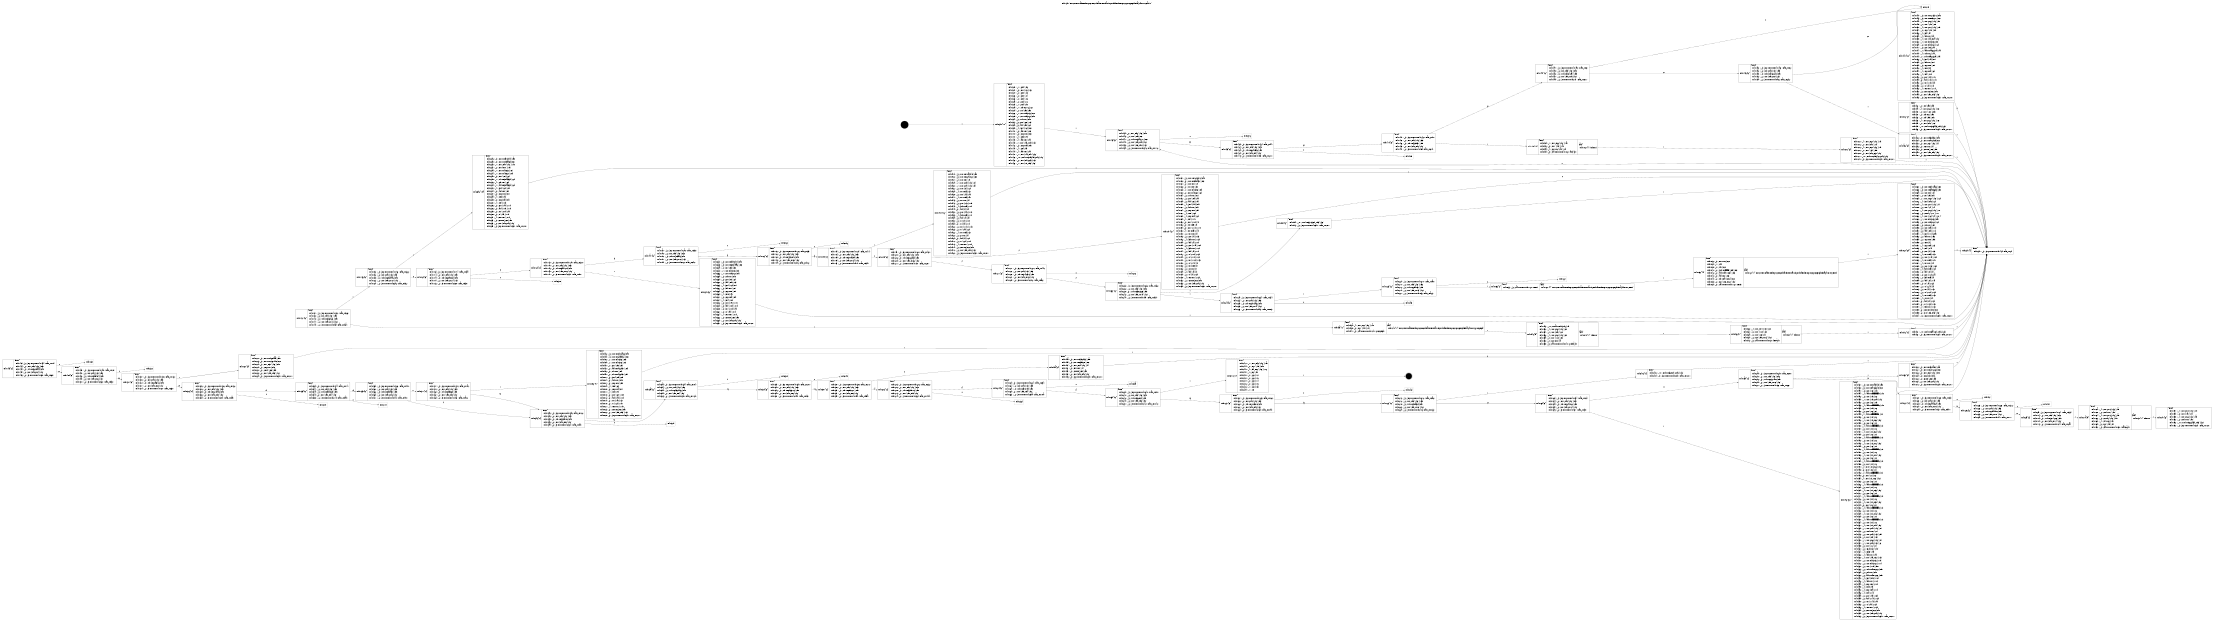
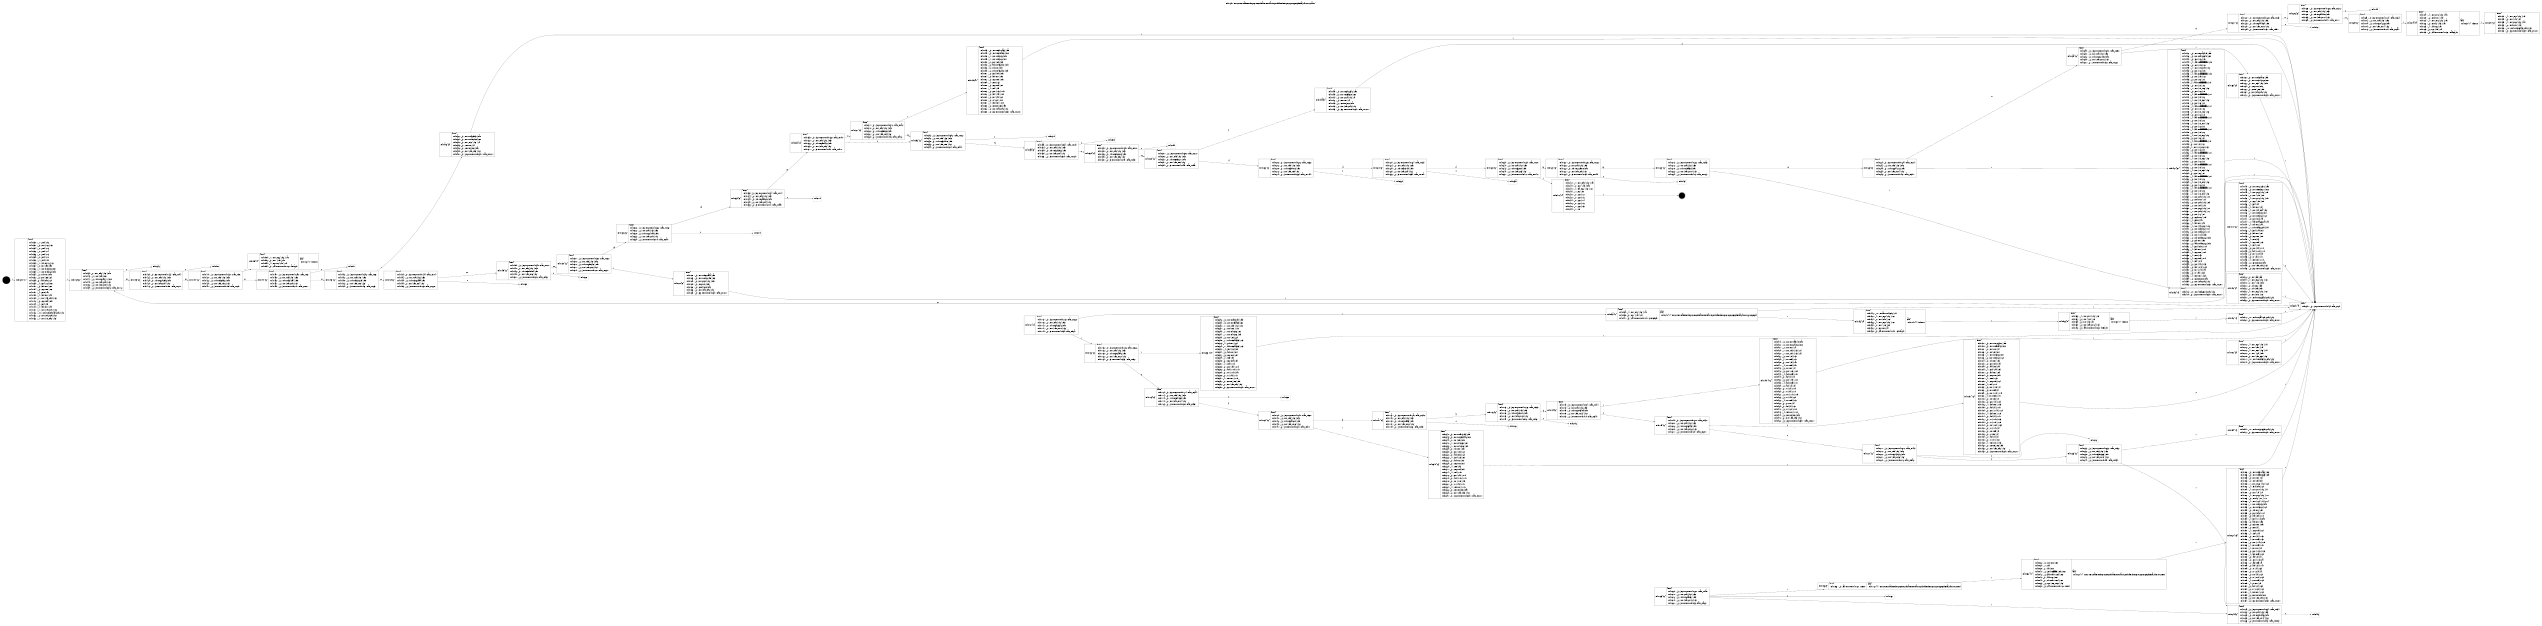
edge "0x4014b3 [28]" -> "0x4021f1": now "0x4014b3 [28]" -> "0x4014cf [28]"
edge "0x401bef [19]" -> "0x401c02 [30]": removed, label "1"
edge "0x40184f [28]" -> "0x40186b [28]": reversed
